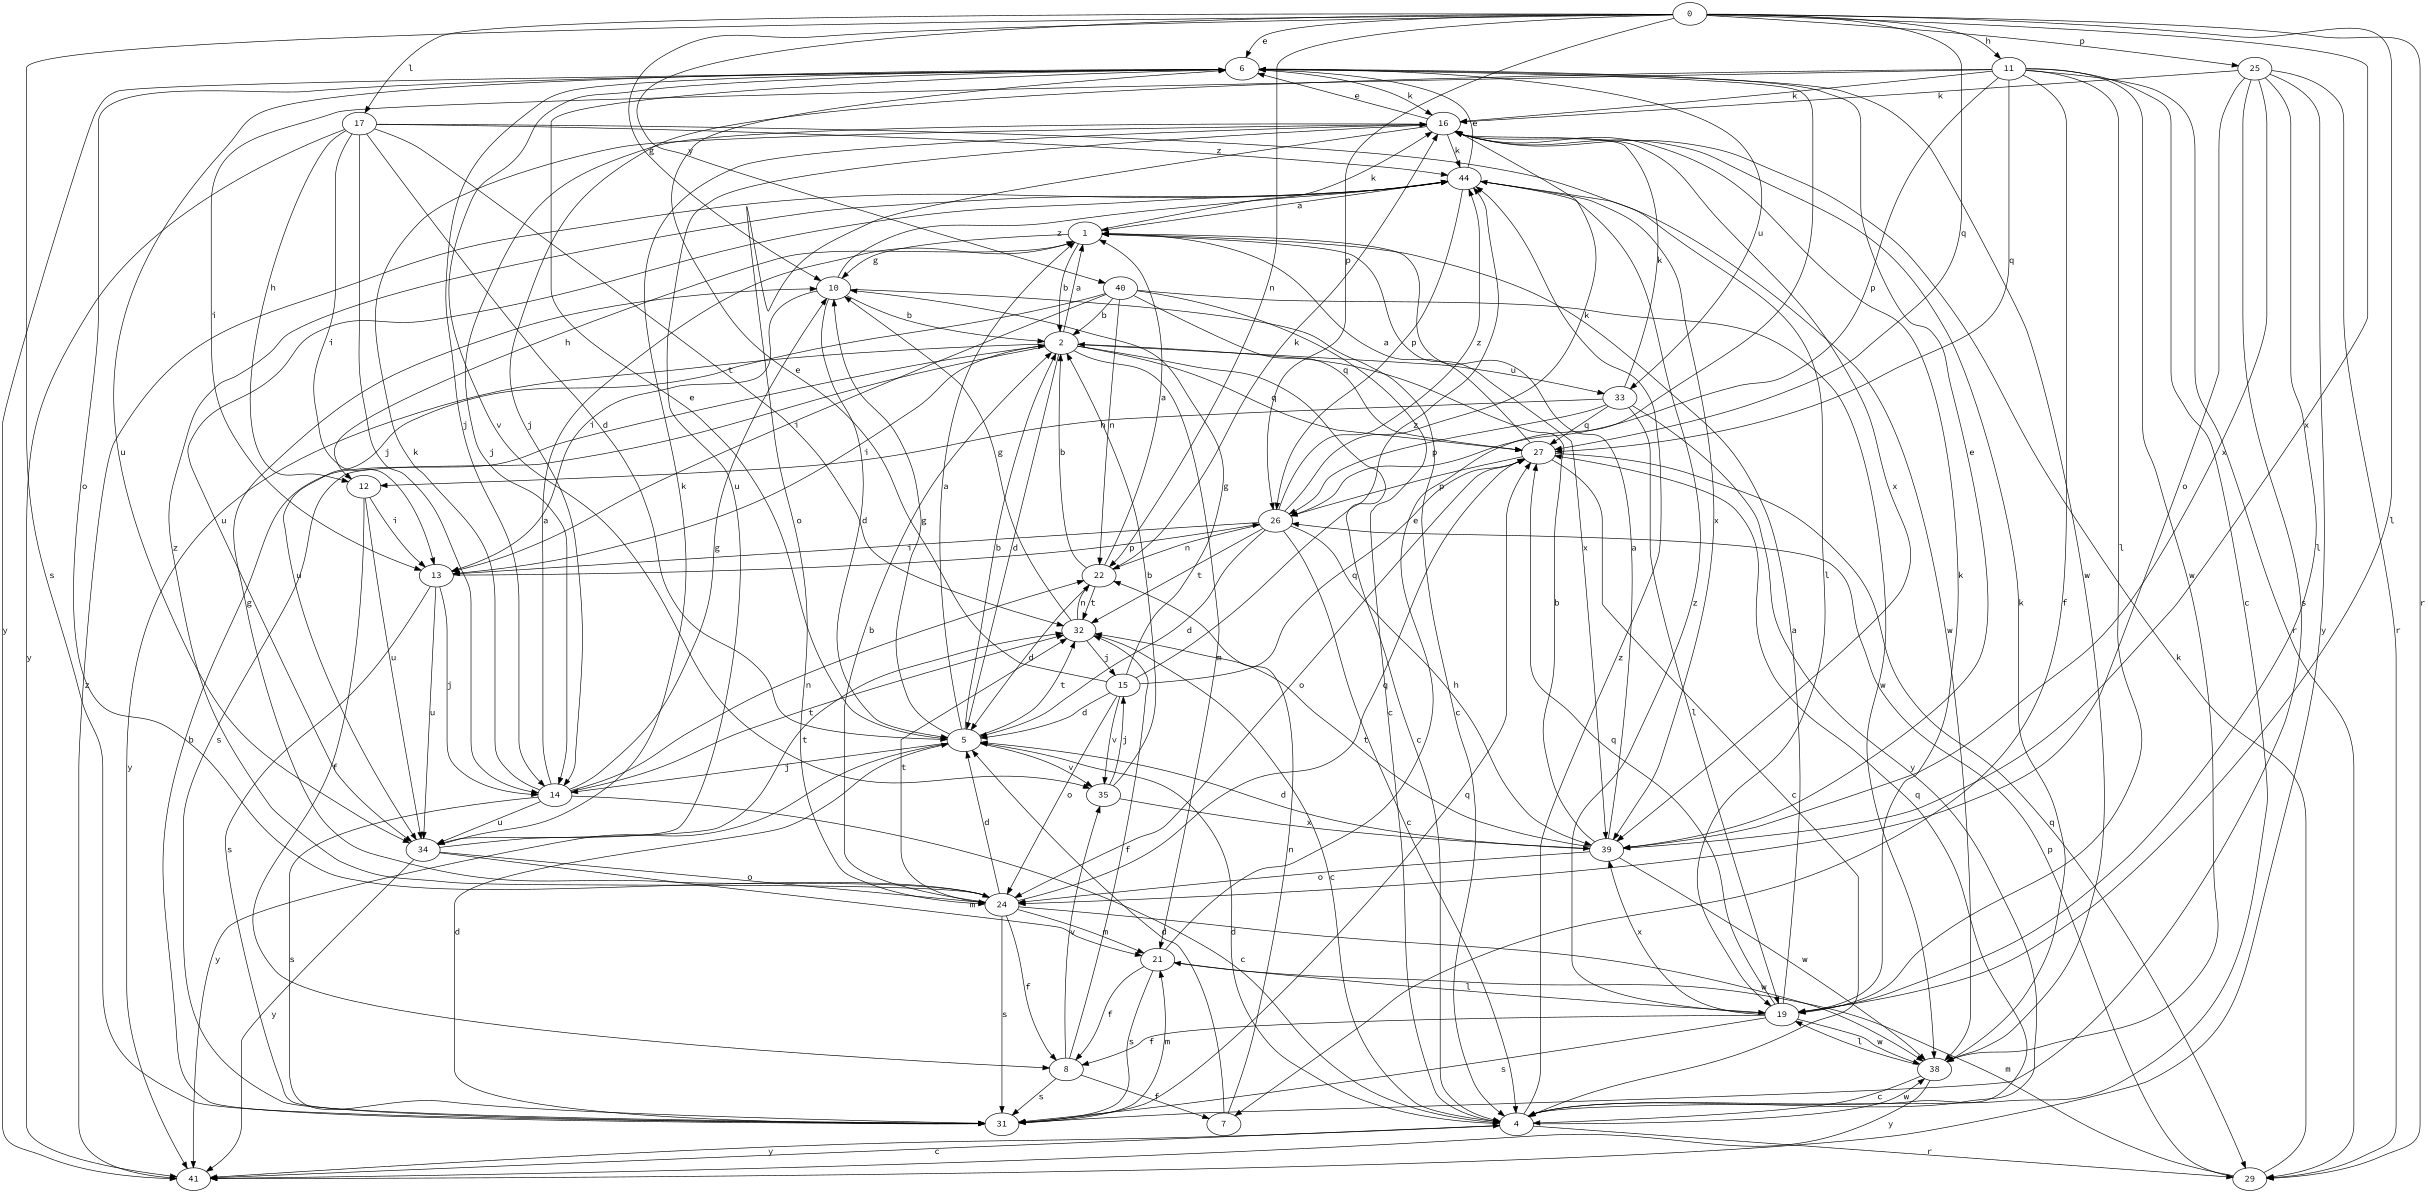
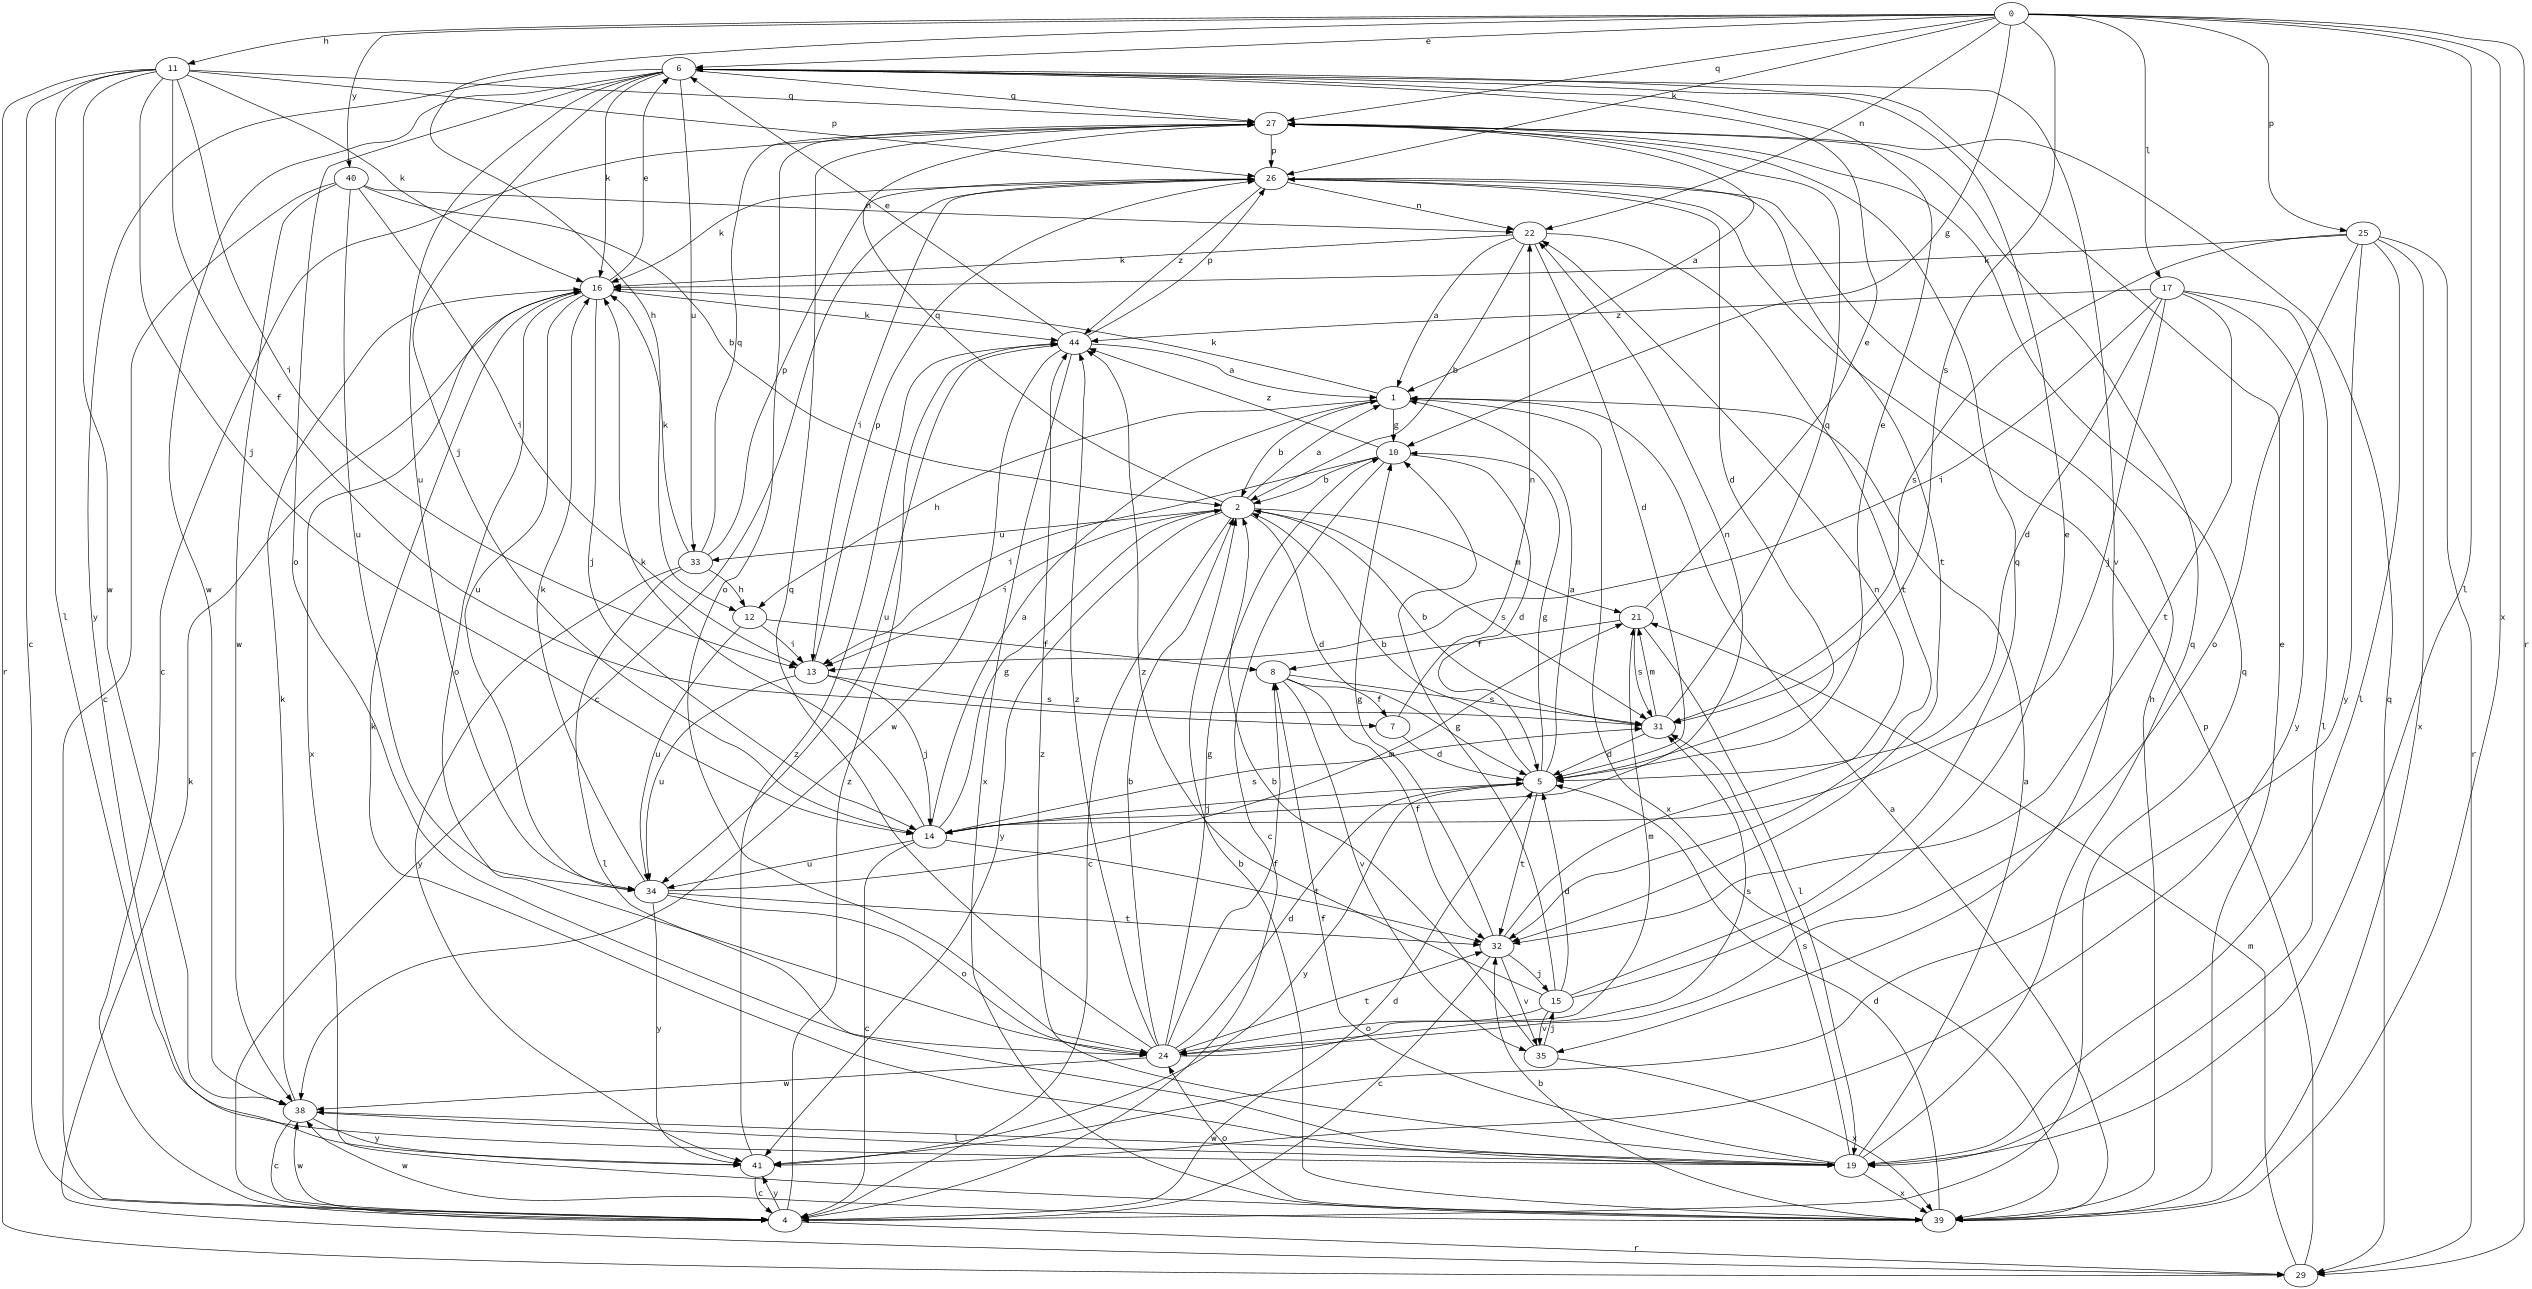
edge "0" -> "26": label "p" -> "k"
edge "17" -> "12": now "0" -> "12"
edge "40" -> "27": now "6" -> "27"
edge "14" -> "10": now "14" -> "2"
edge "39" -> "32": label "t" -> "b"
edge "5" -> "35": now "32" -> "35"
edge "33" -> "4": now "33" -> "41"
